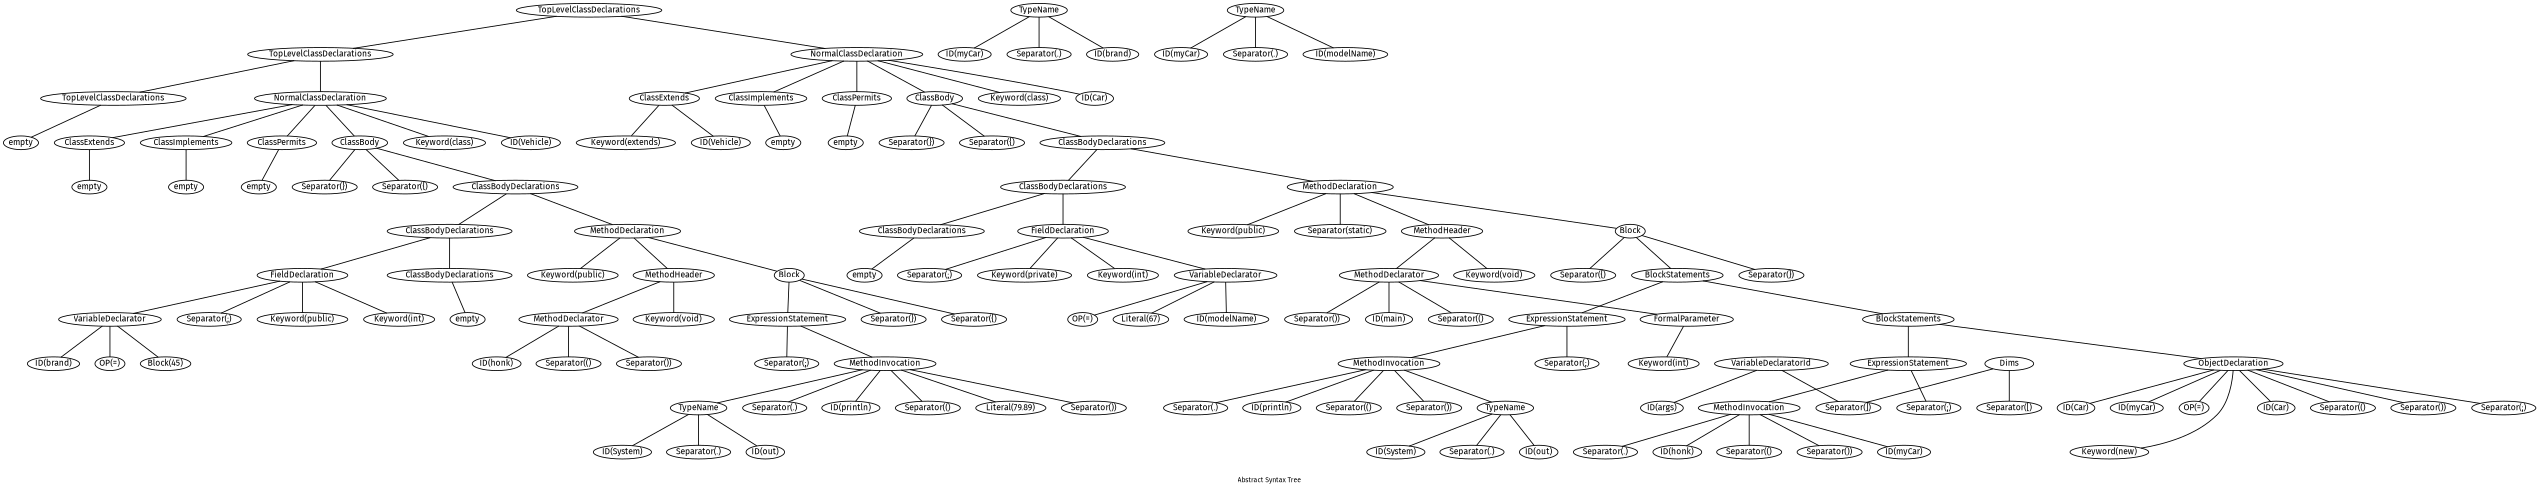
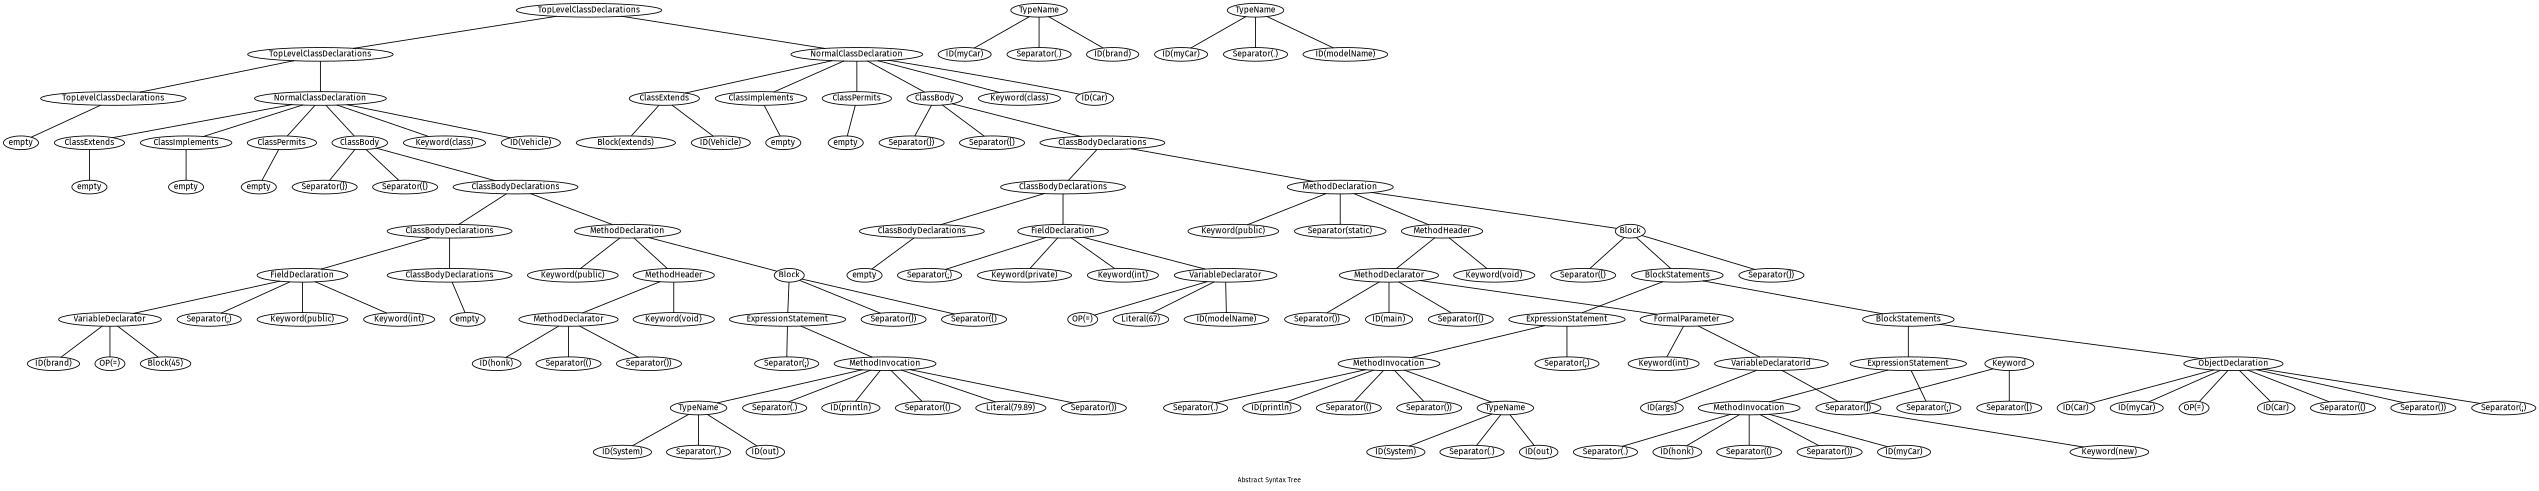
node "Keyword(extends)": label "Keyword(extends)" -> "Block(extends)"
edge "FormalParameter" -- "VariableDeclaratorId": added
node "Dims": label "Dims" -> "Keyword"
edge "ObjectDeclaration" -- "Keyword(new)": now "Separator(])" -- "Keyword(new)"
